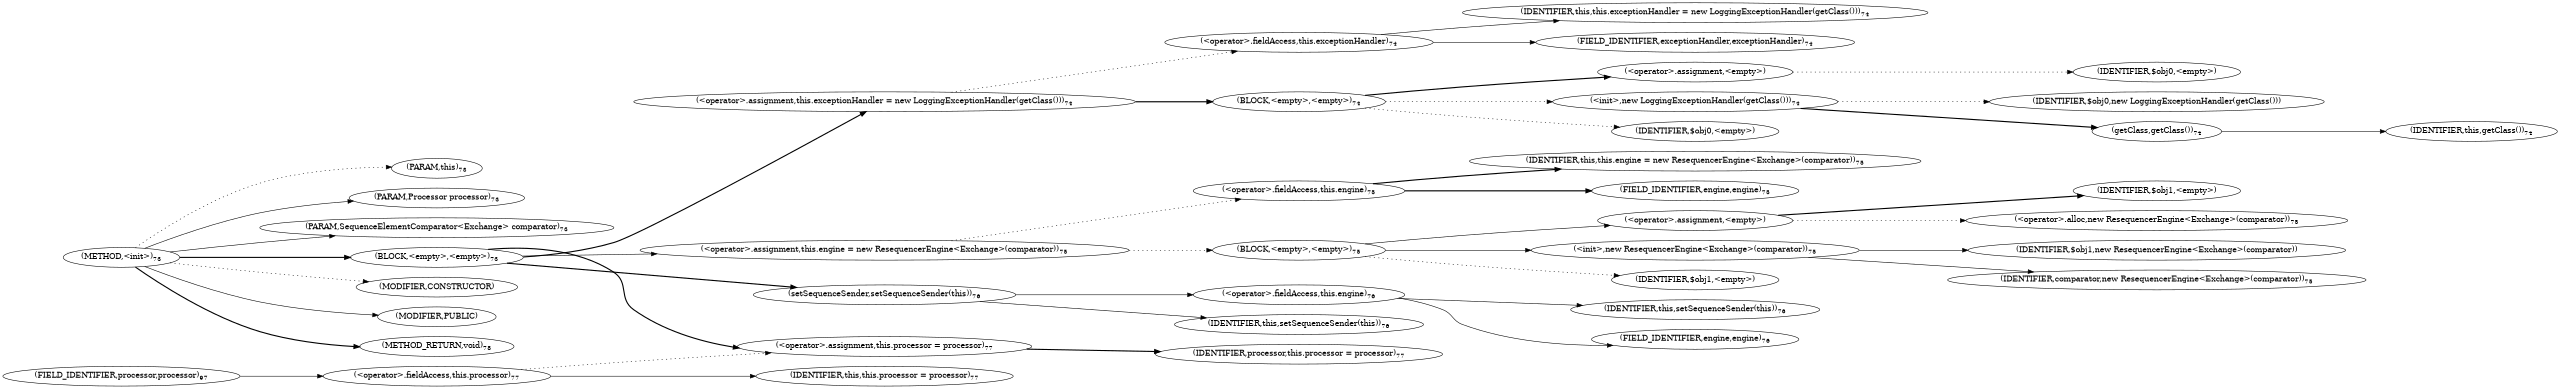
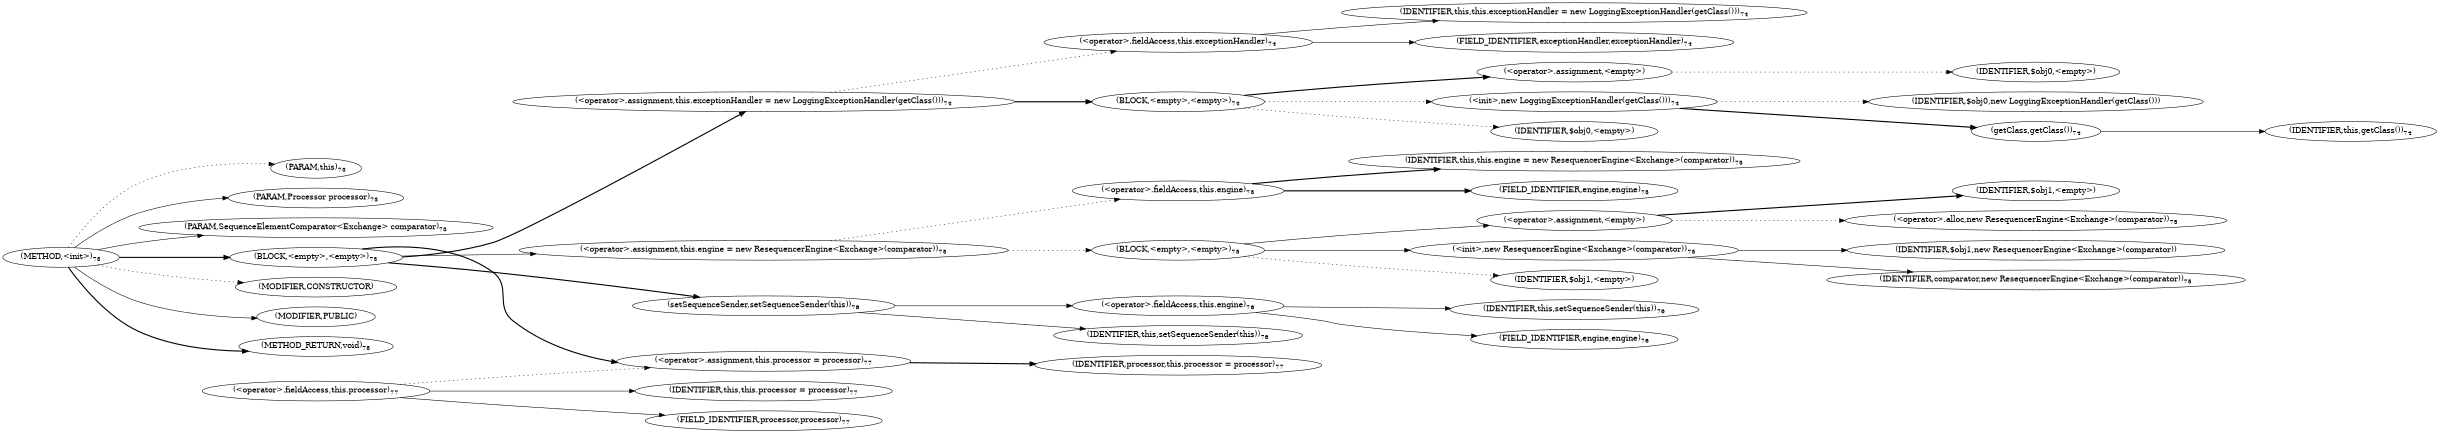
node "(FIELD_IDENTIFIER,processor,processor)": text "97" -> "77"
edge "(FIELD_IDENTIFIER,processor,processor)" -> "(<operator>.fieldAccess,this.processor)": reversed
